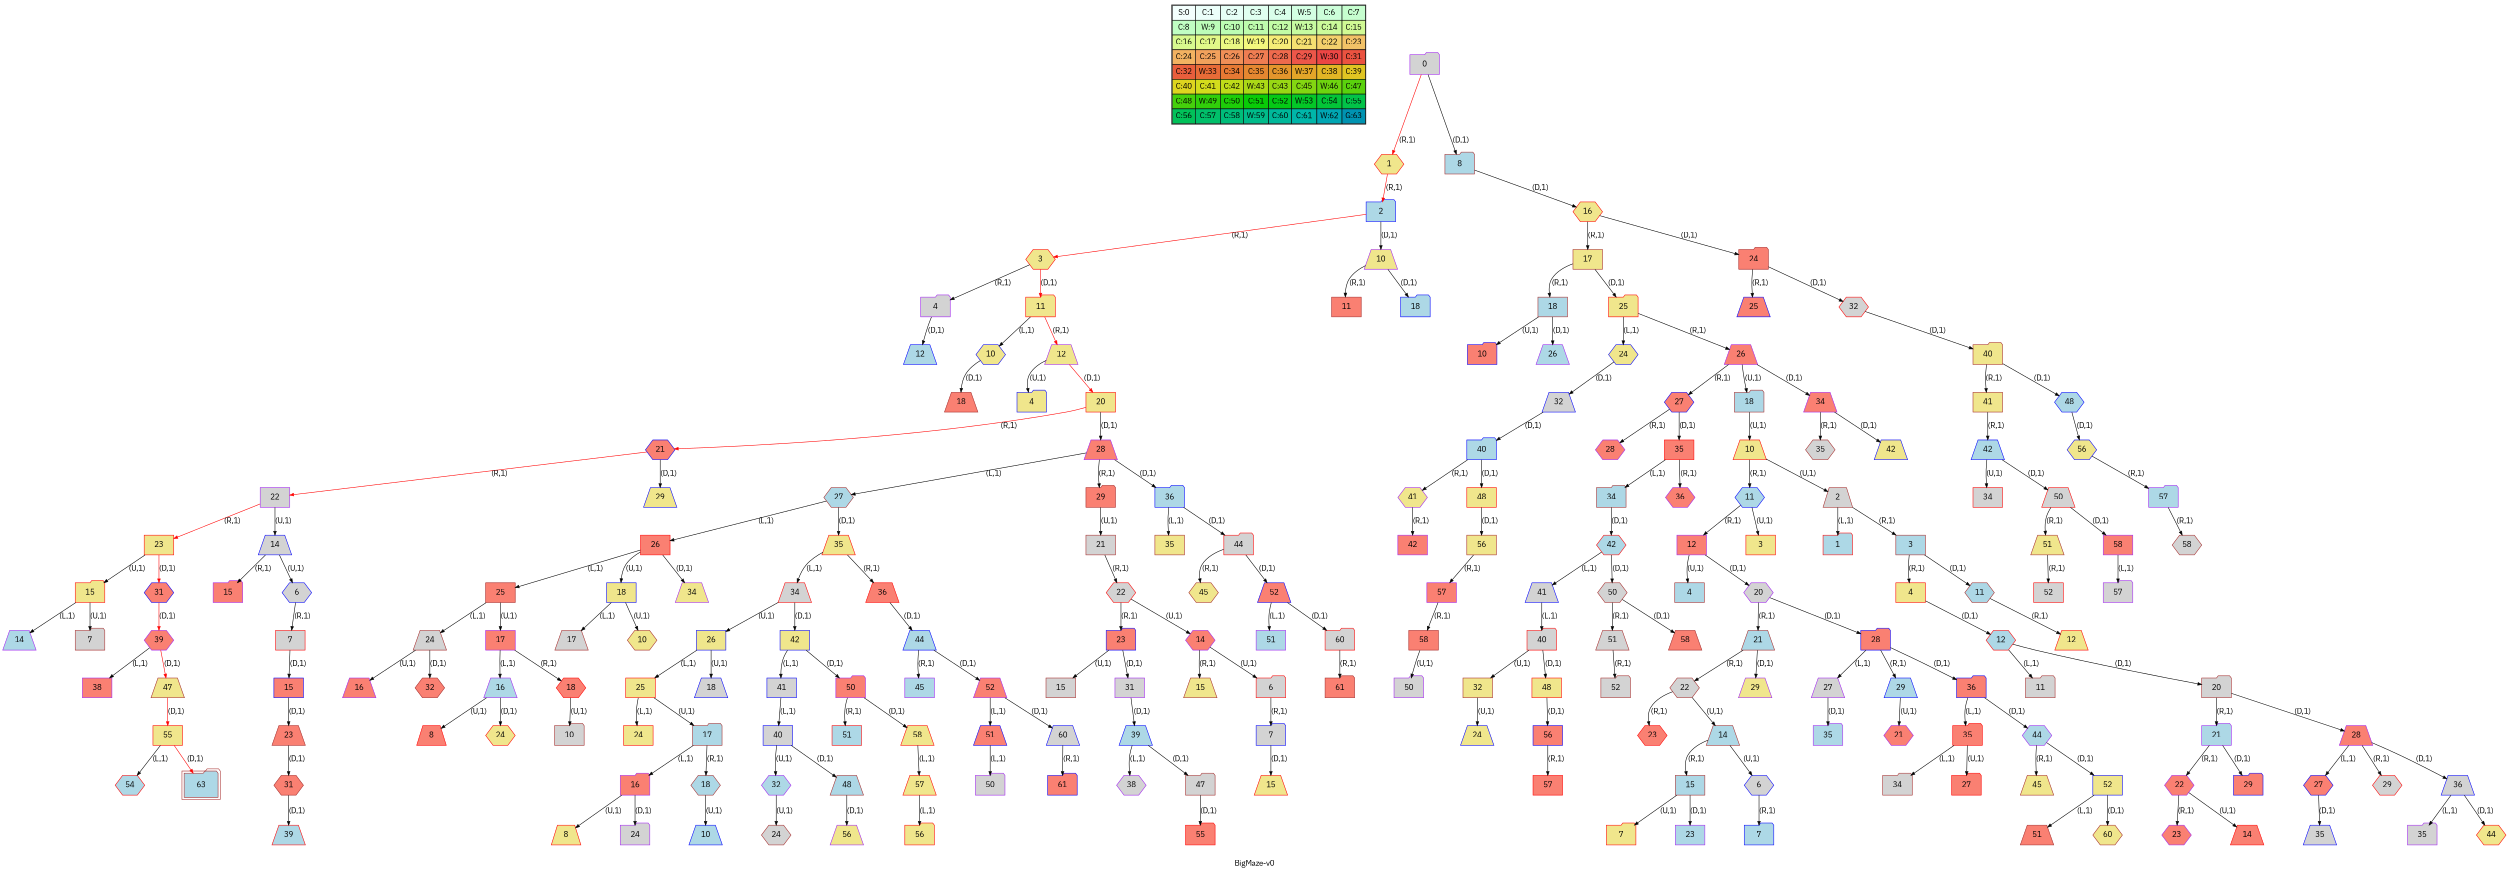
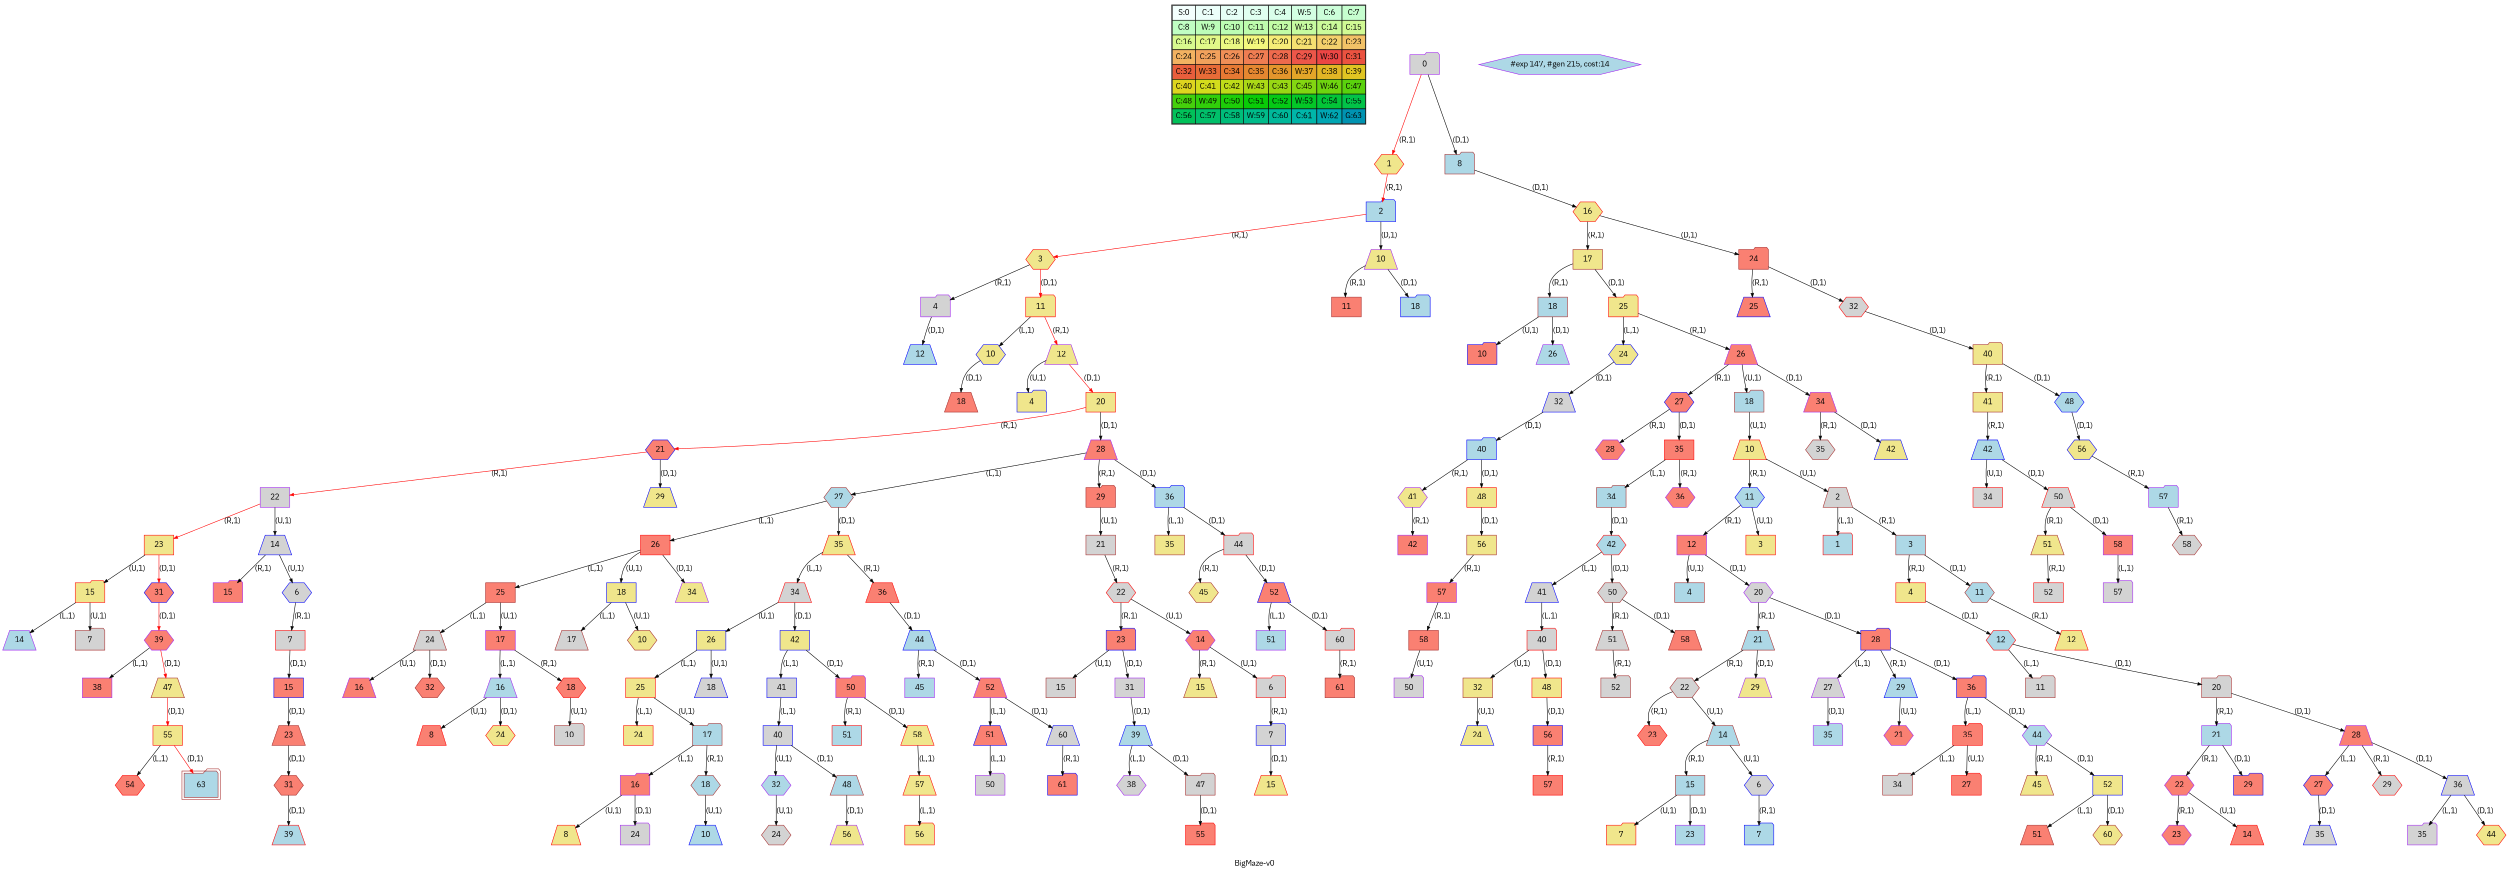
node "#exp 147, #gen 215, cost:14": added
node "54": fillcolor lightblue -> salmon
